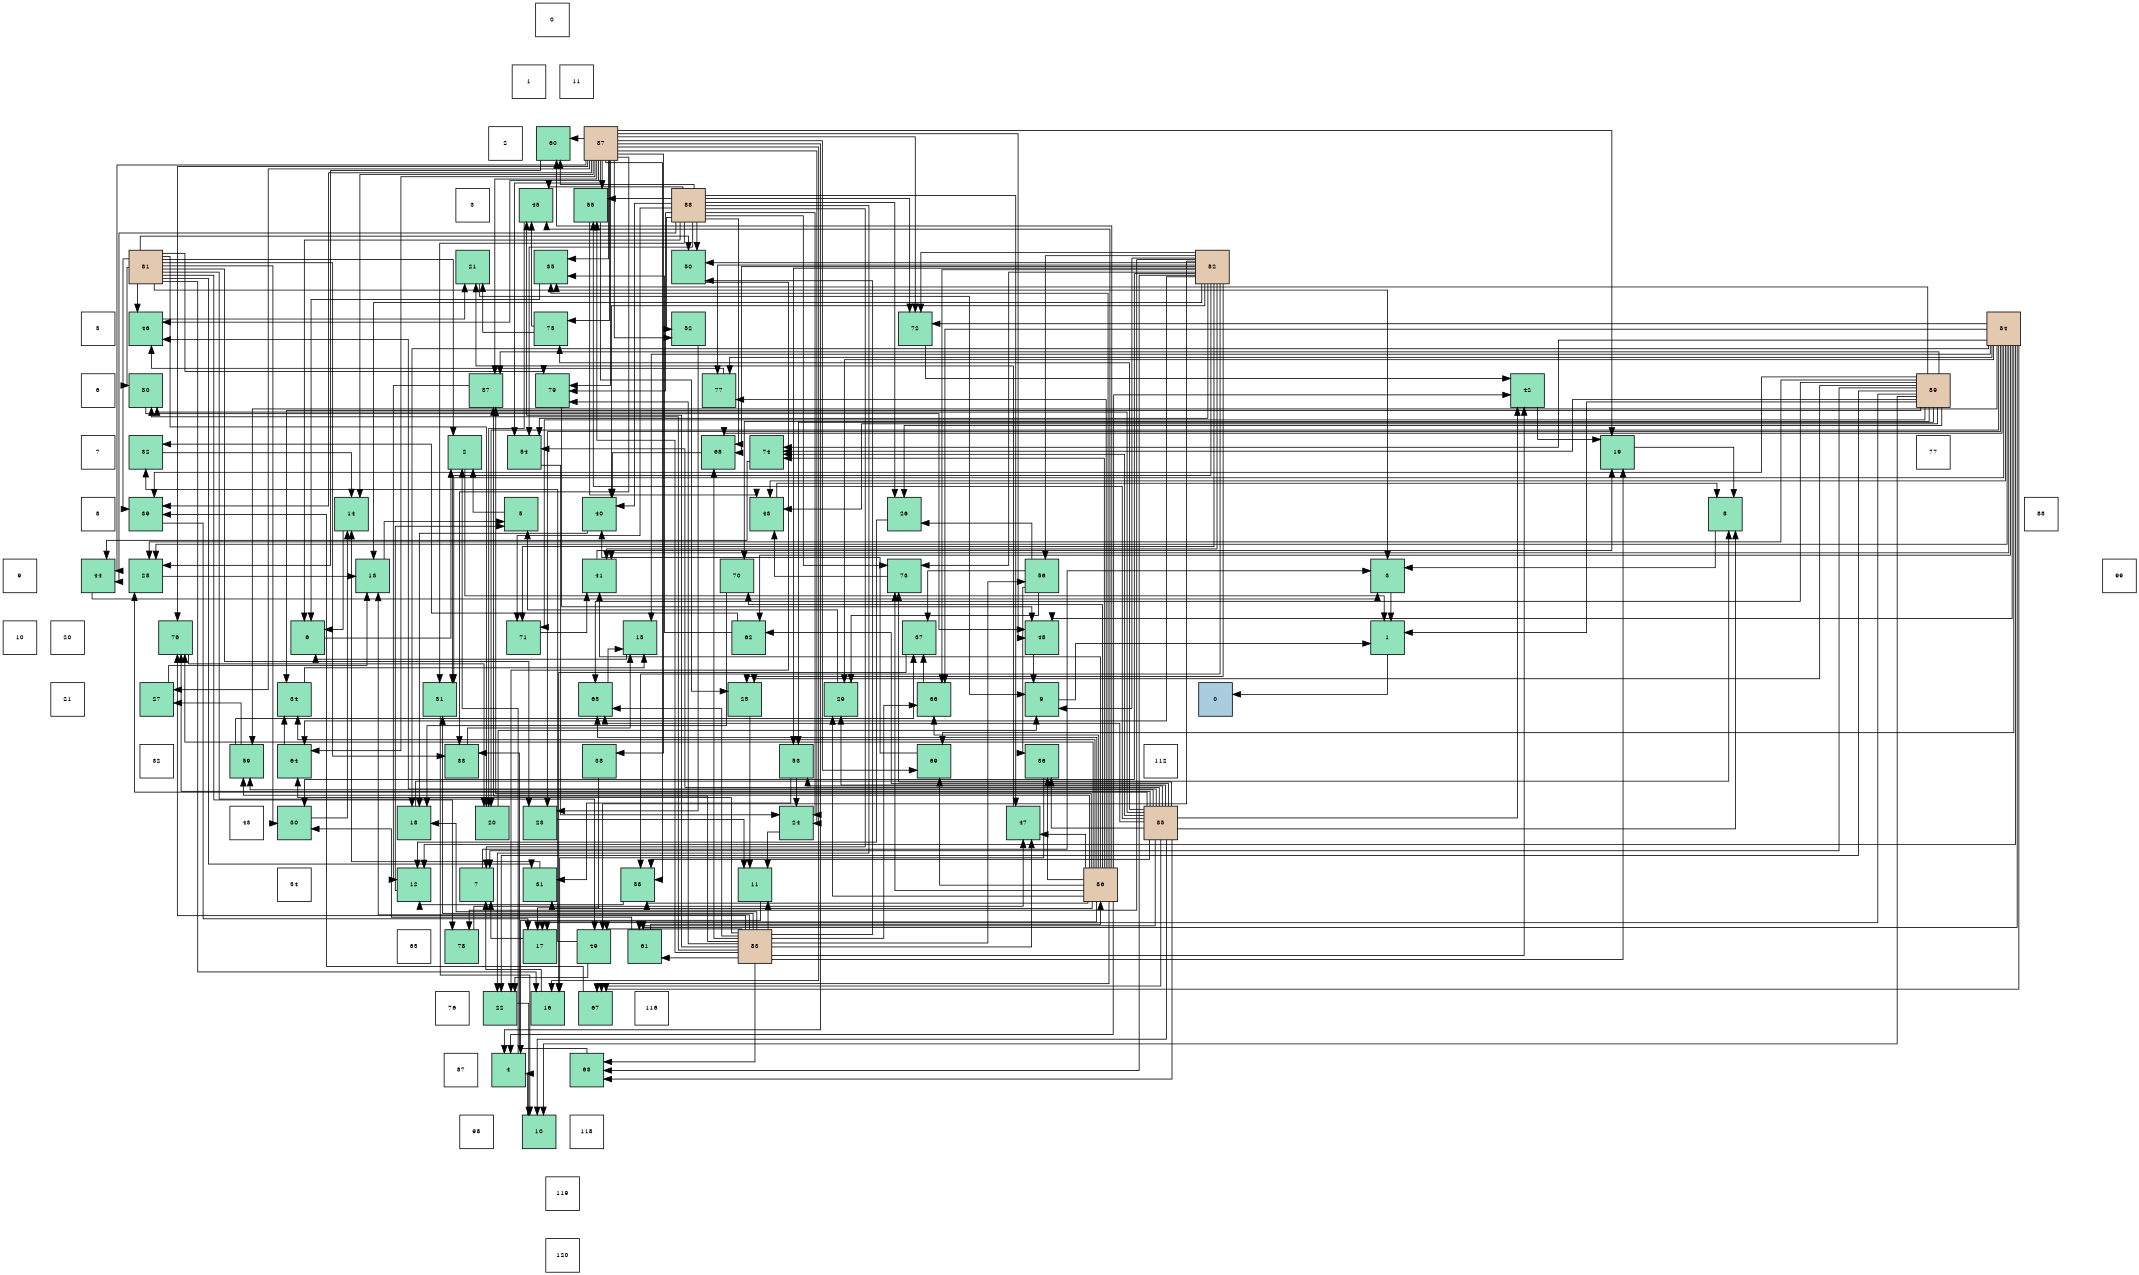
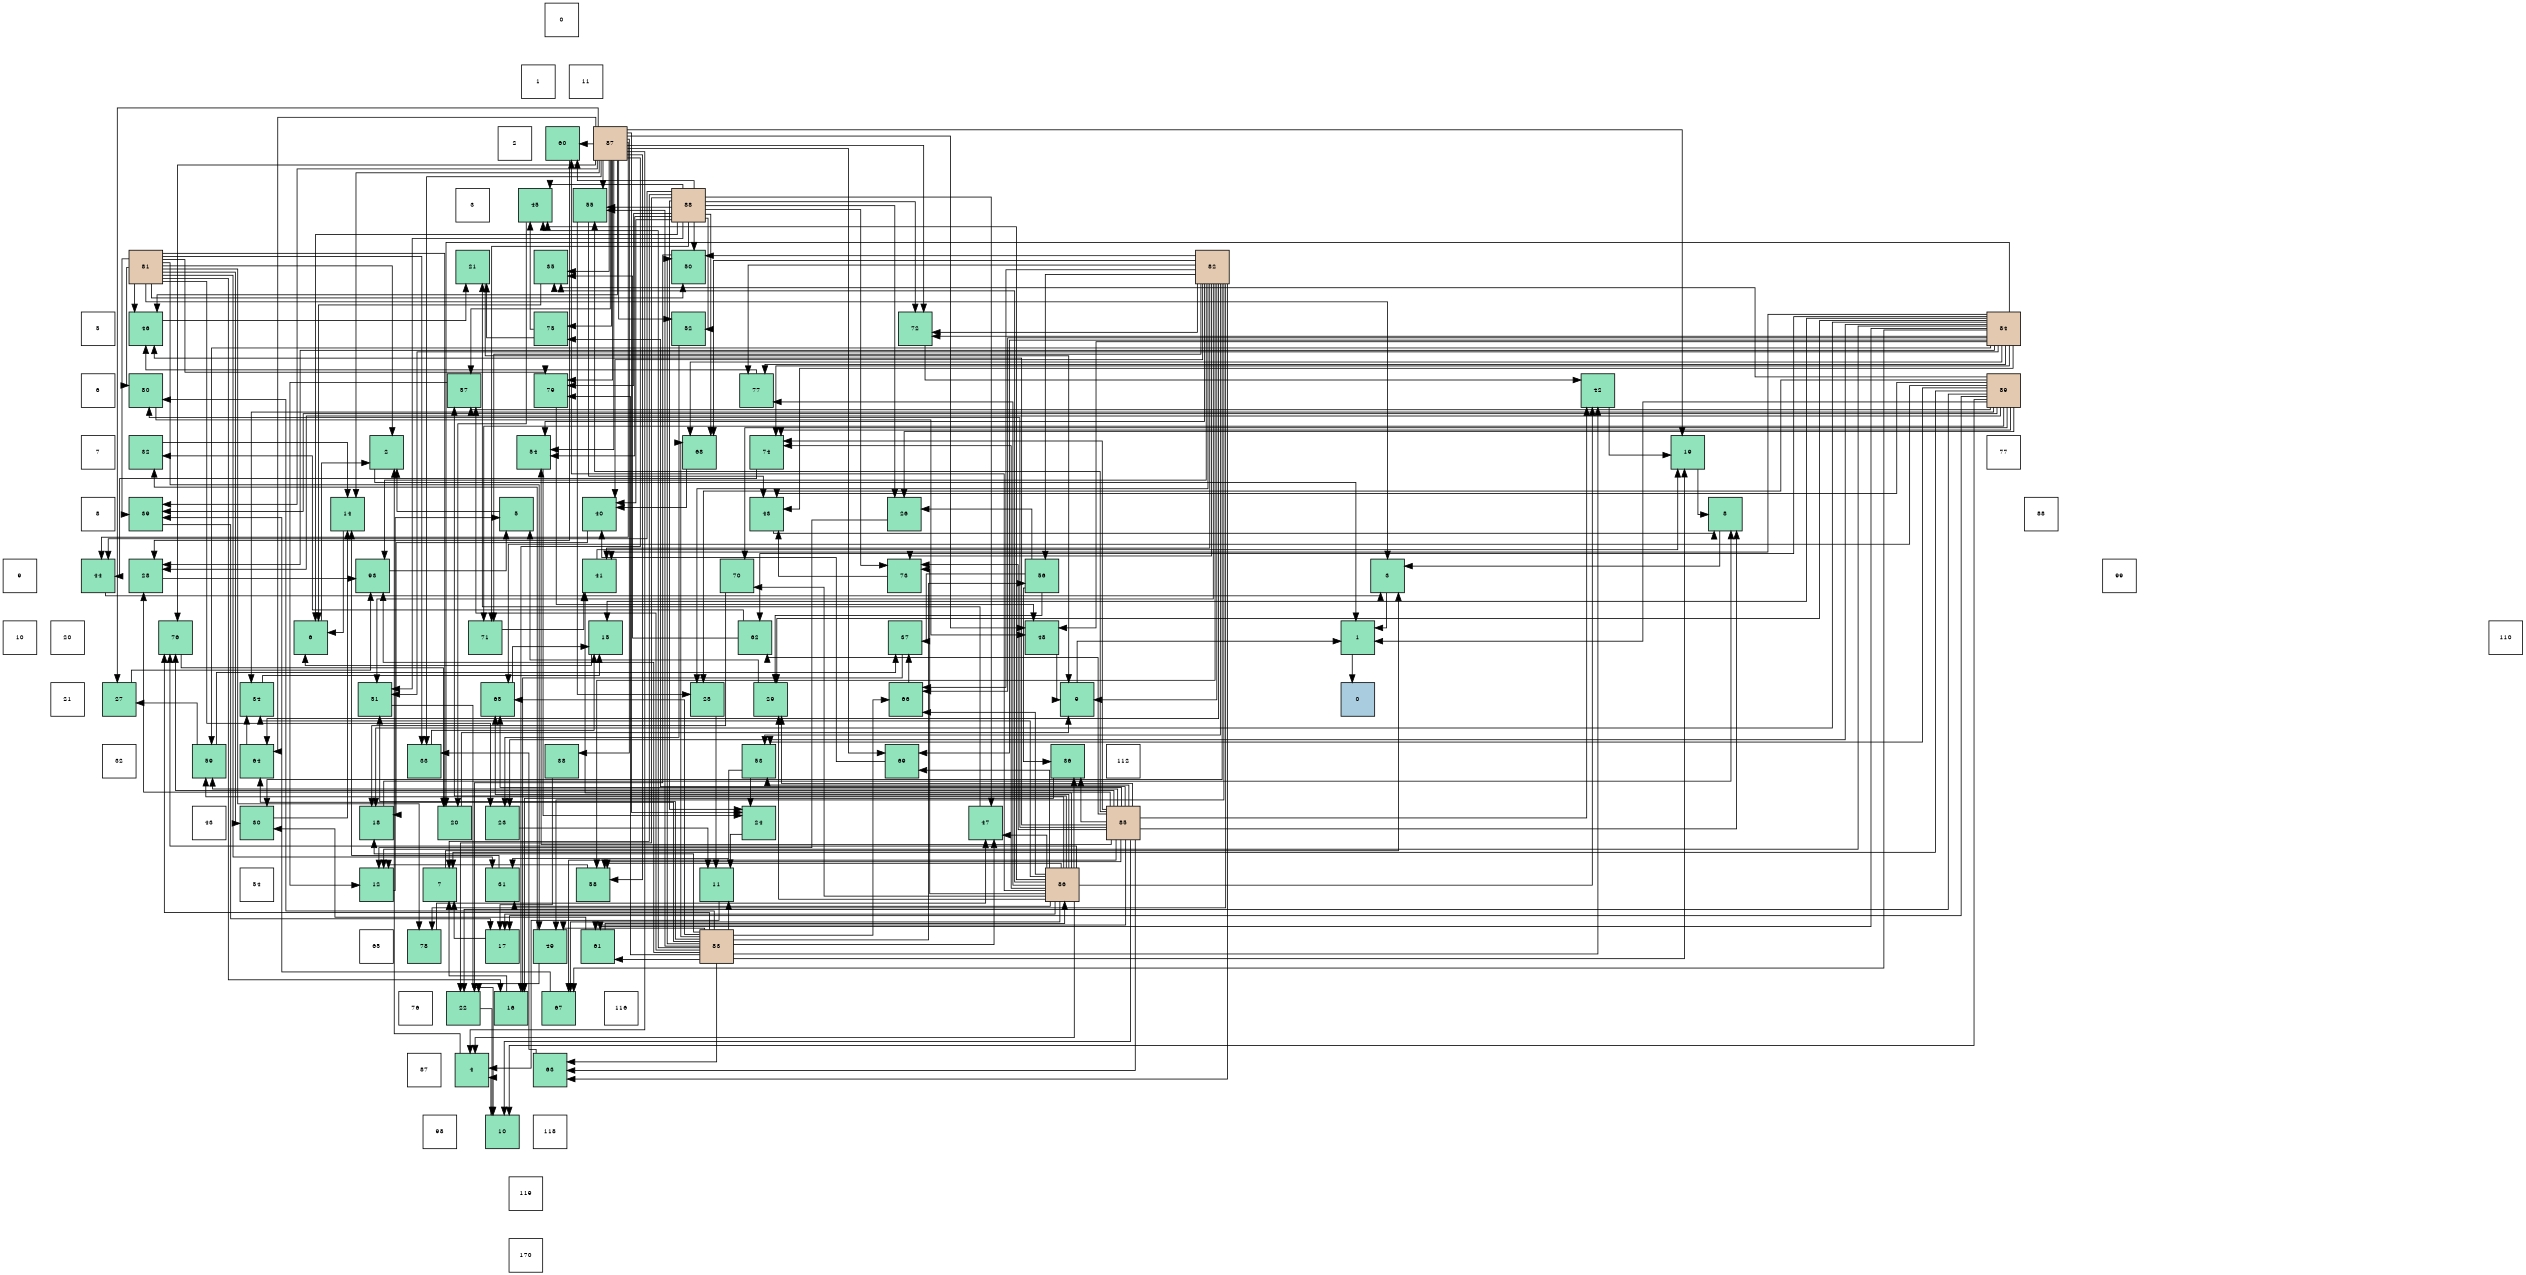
node "13": label "13" -> "93"
node "110": added
node "120": label "120" -> "170"
